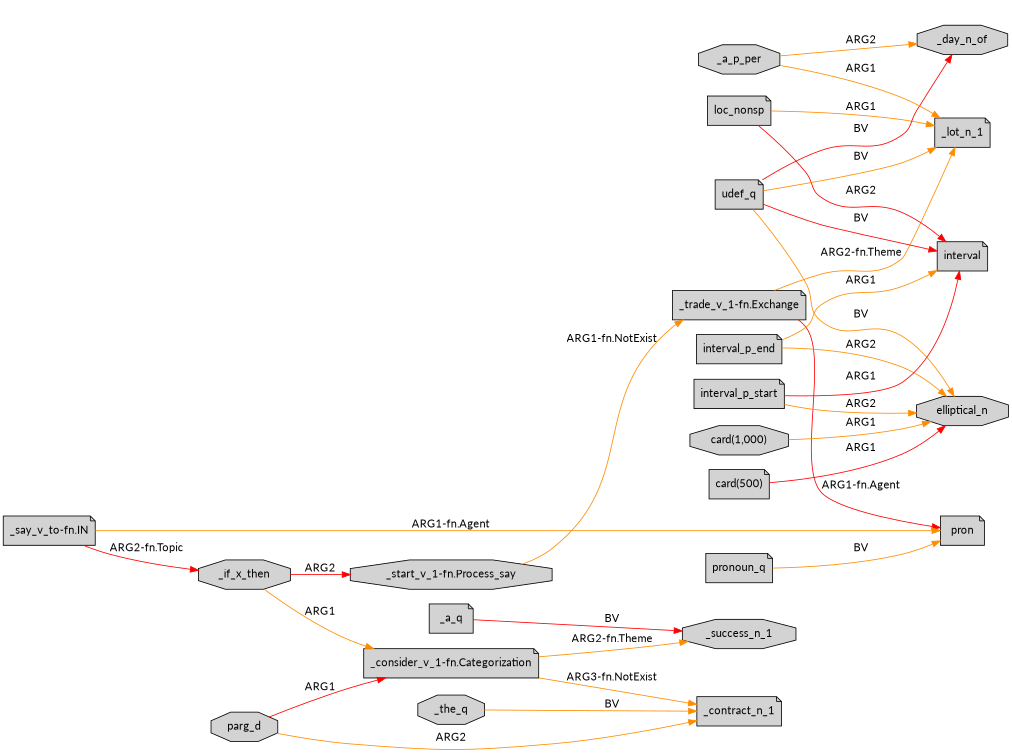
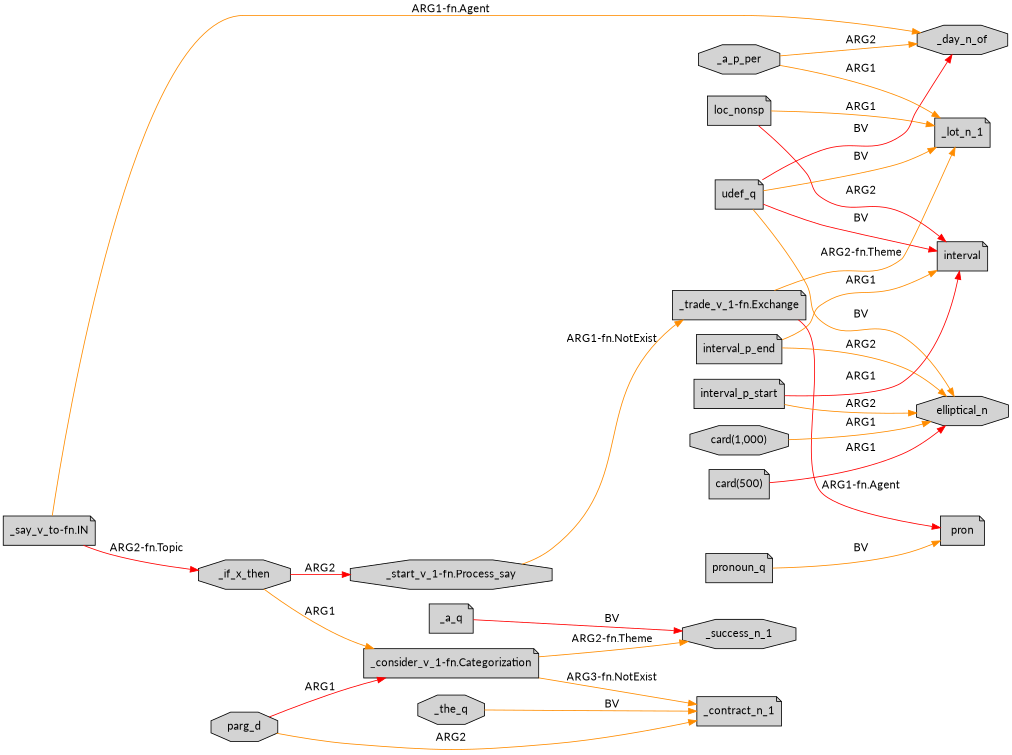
edge "_say_v_to-fn.IN" -> "pron": now "_say_v_to-fn.IN" -> "_day_n_of"
